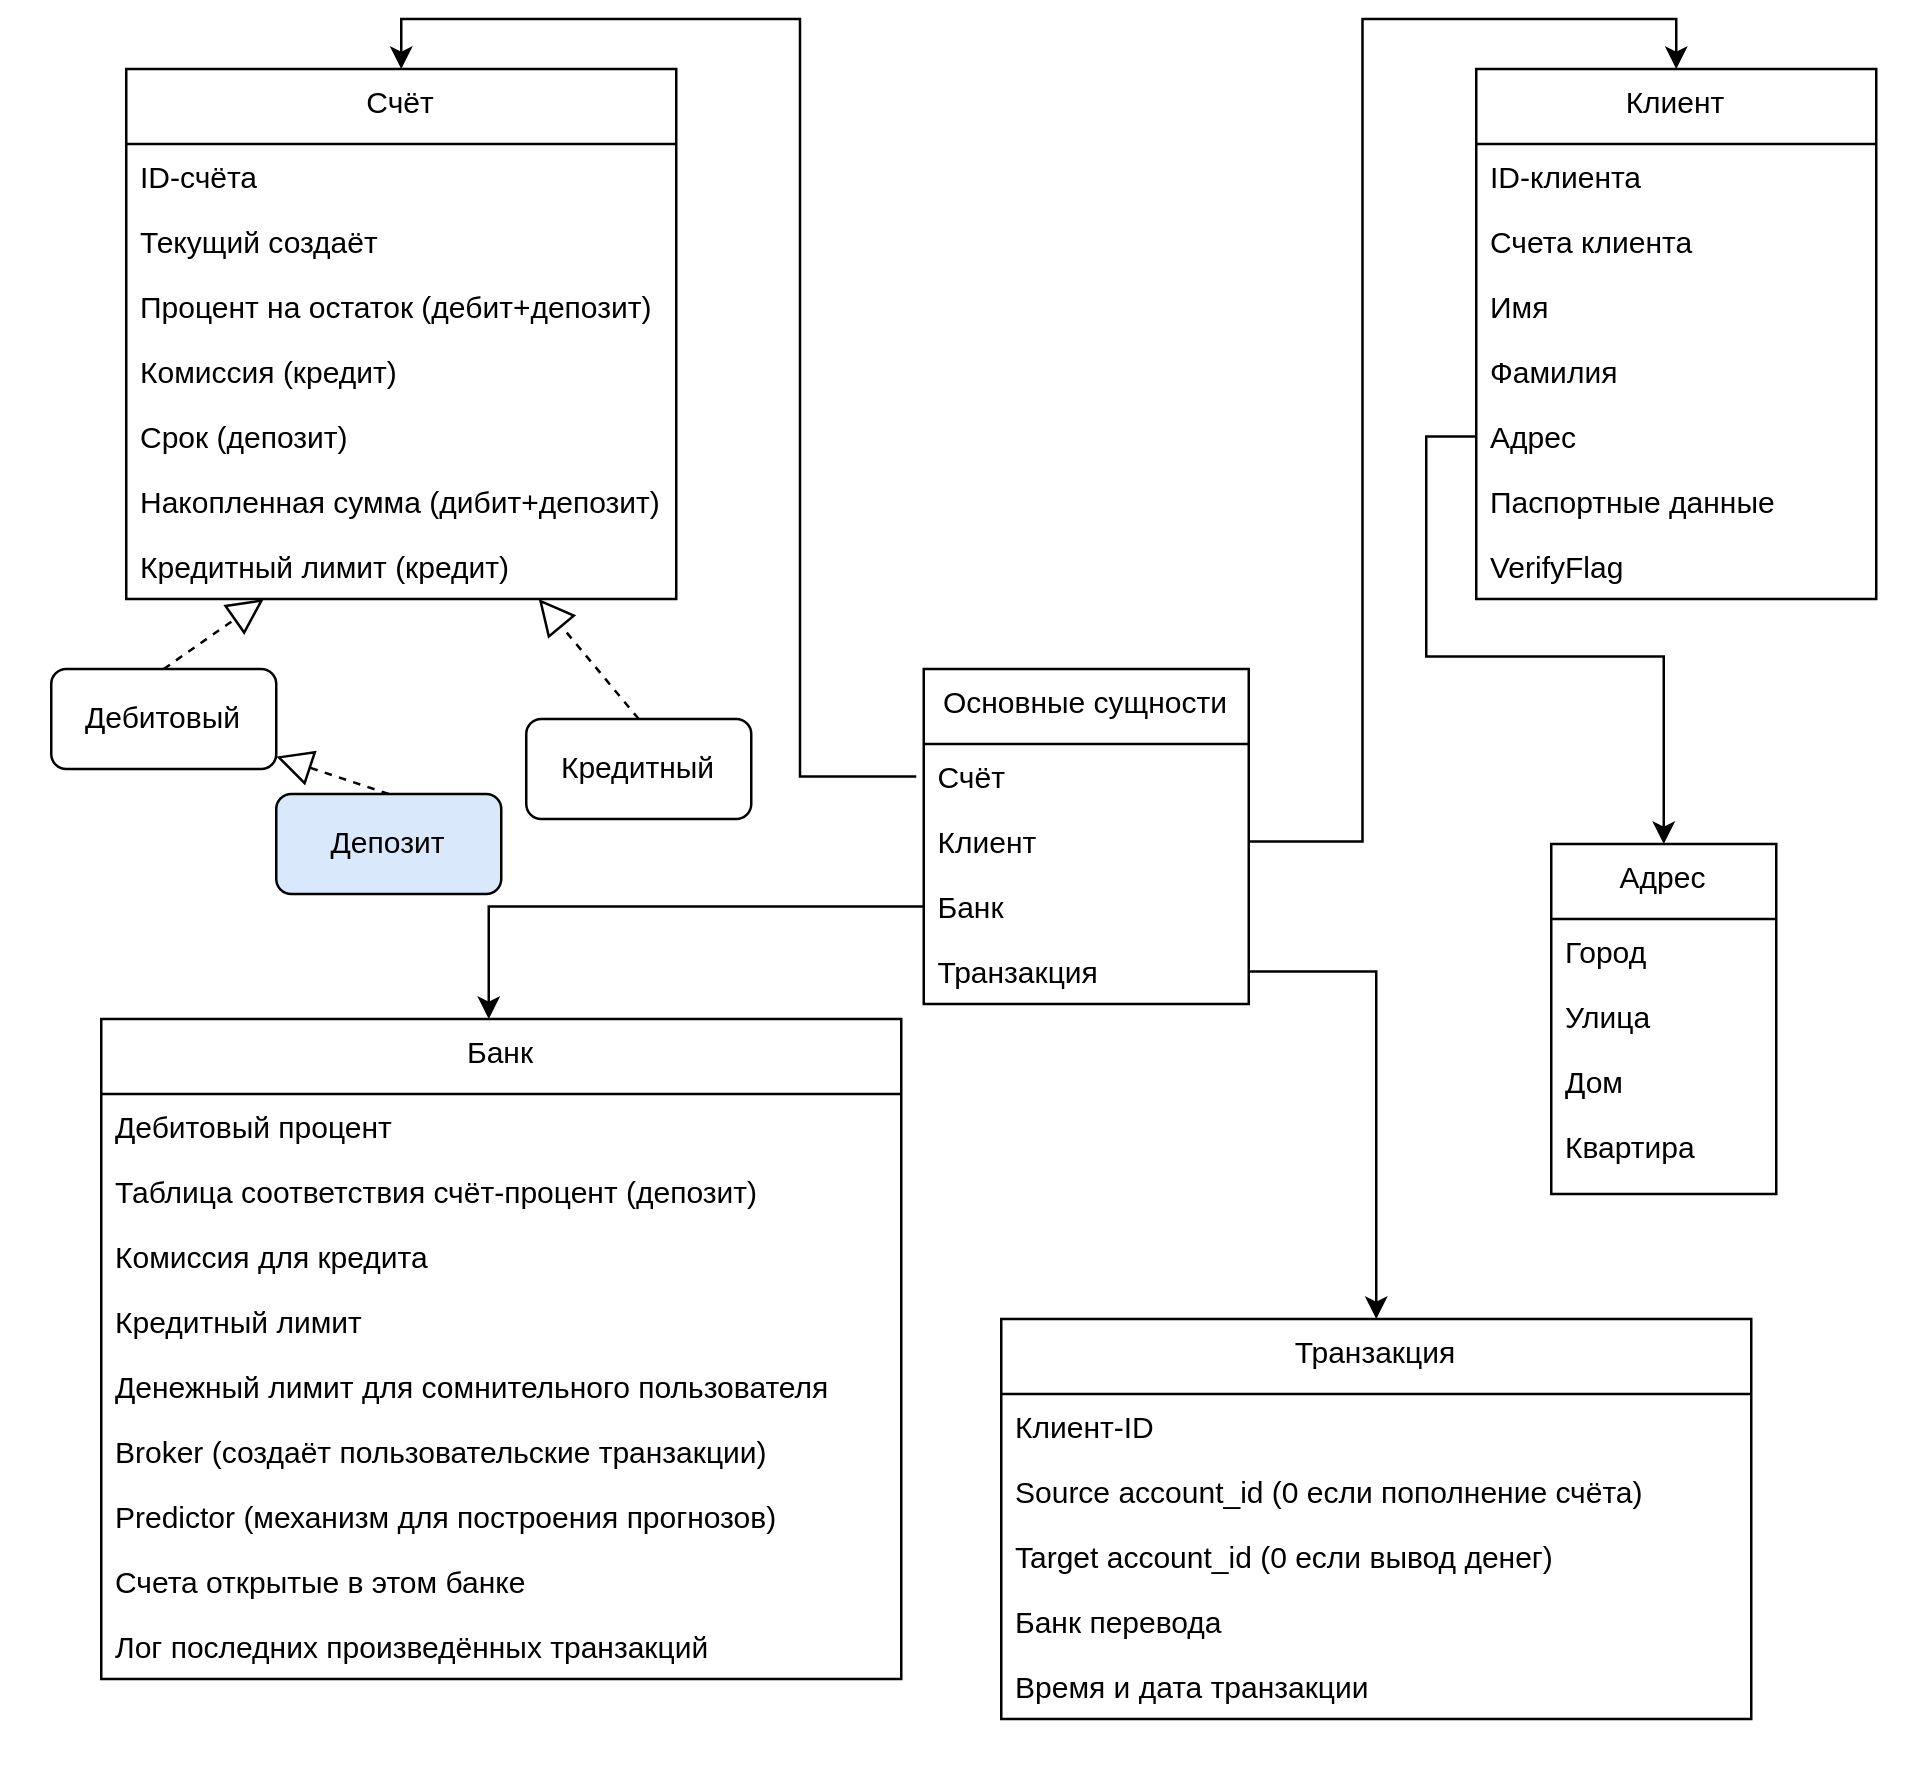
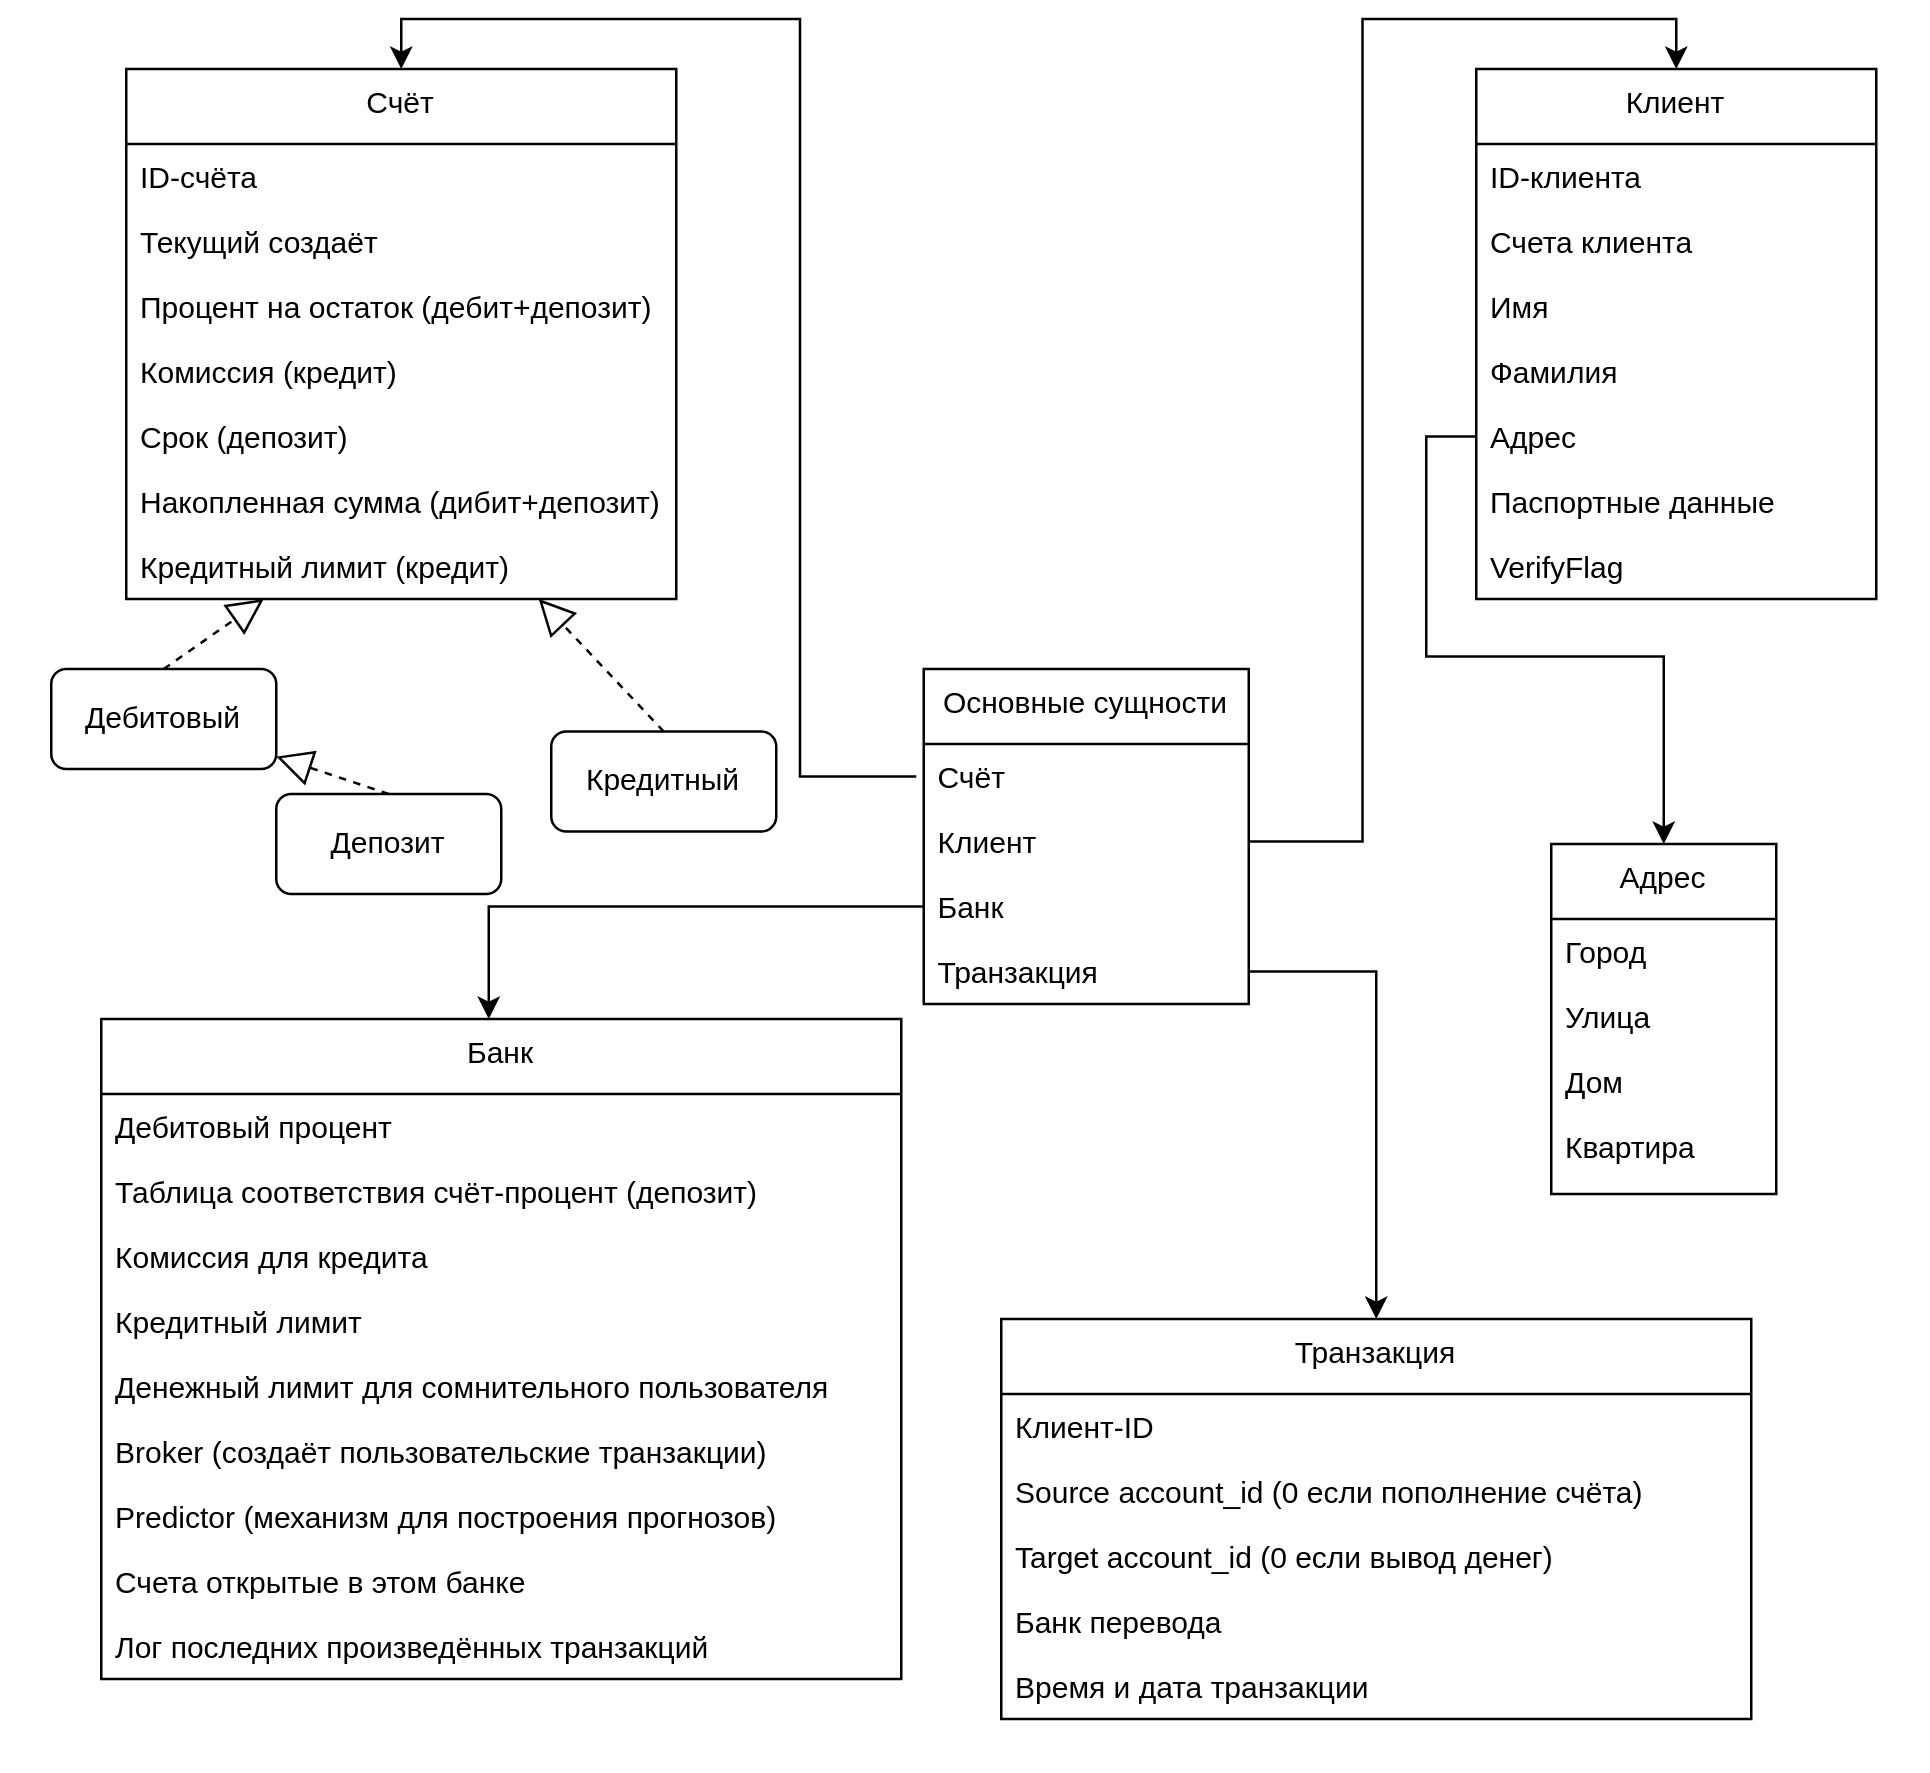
node "Кредитный": moved (639, 769) -> (664, 781)
node "Депозит": fillcolor #dae8fc -> #ffffff
